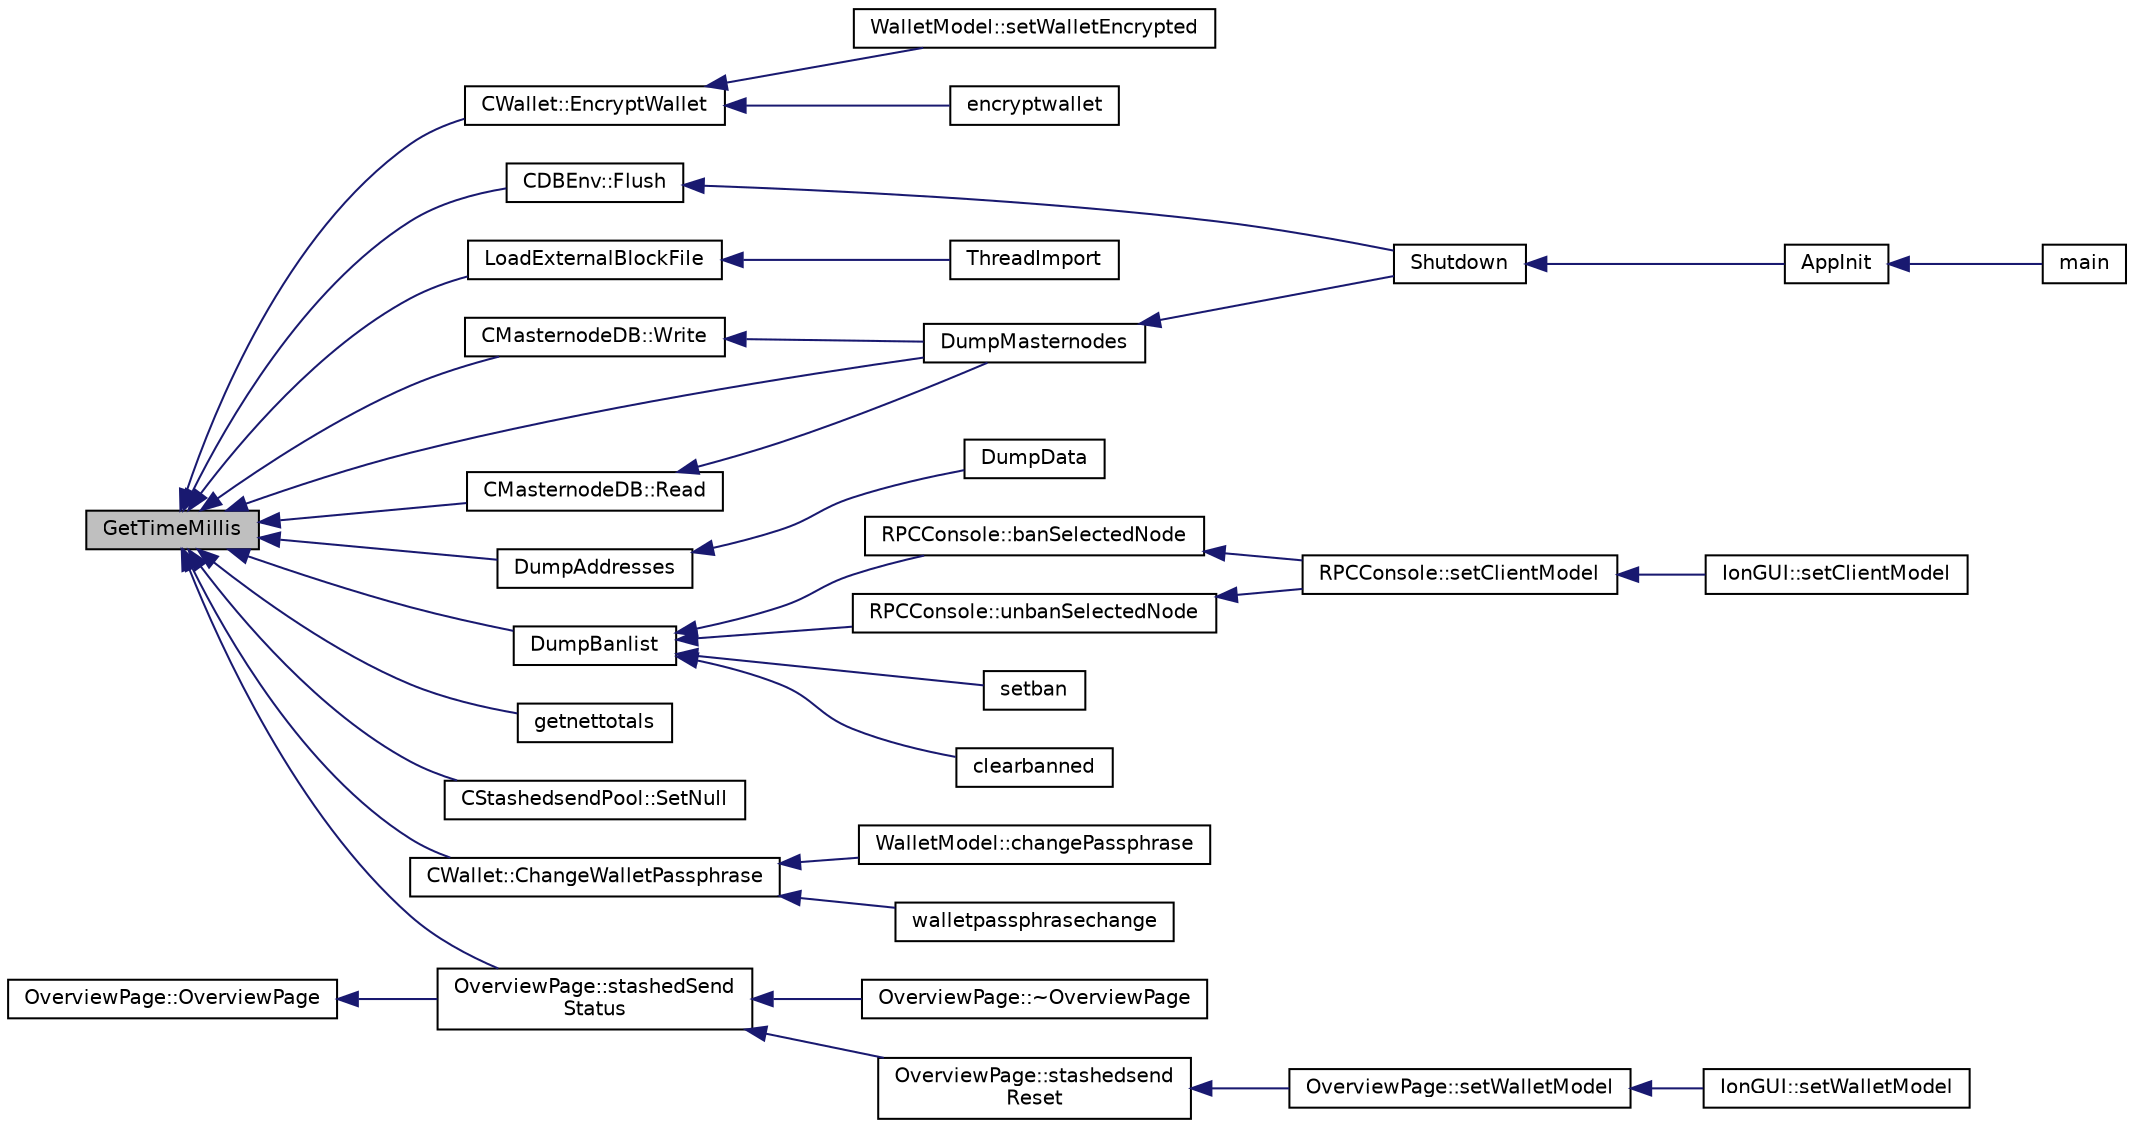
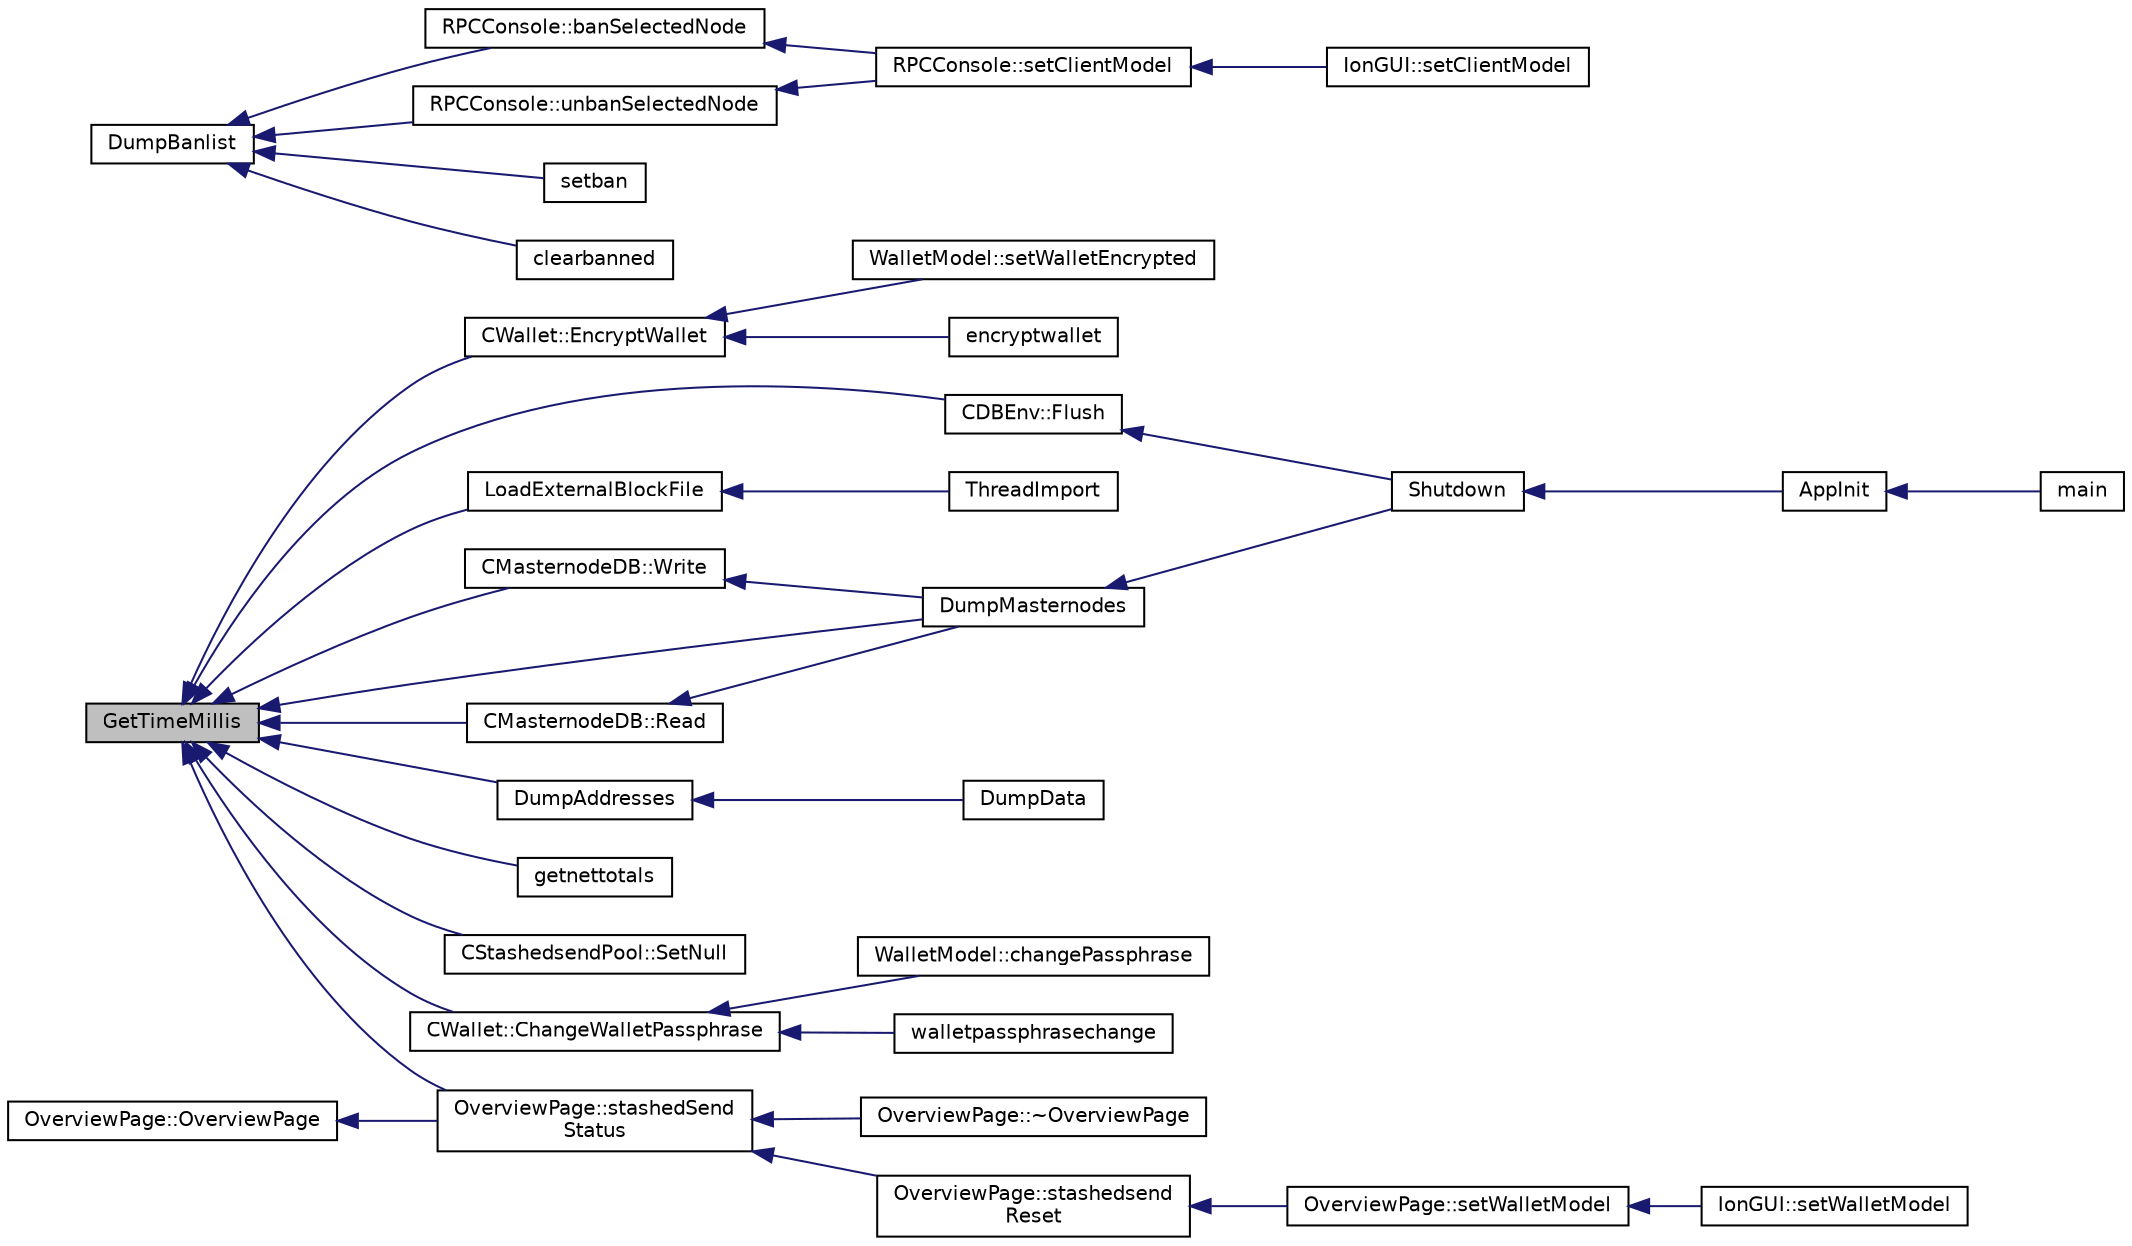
edge "DumpBanlist" -> "GetTimeMillis": removed
